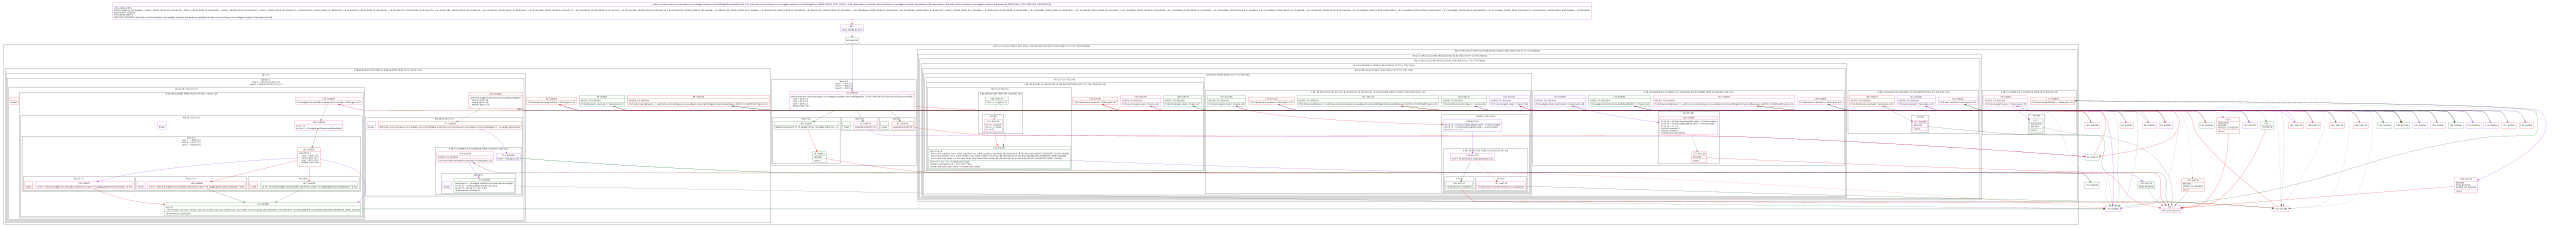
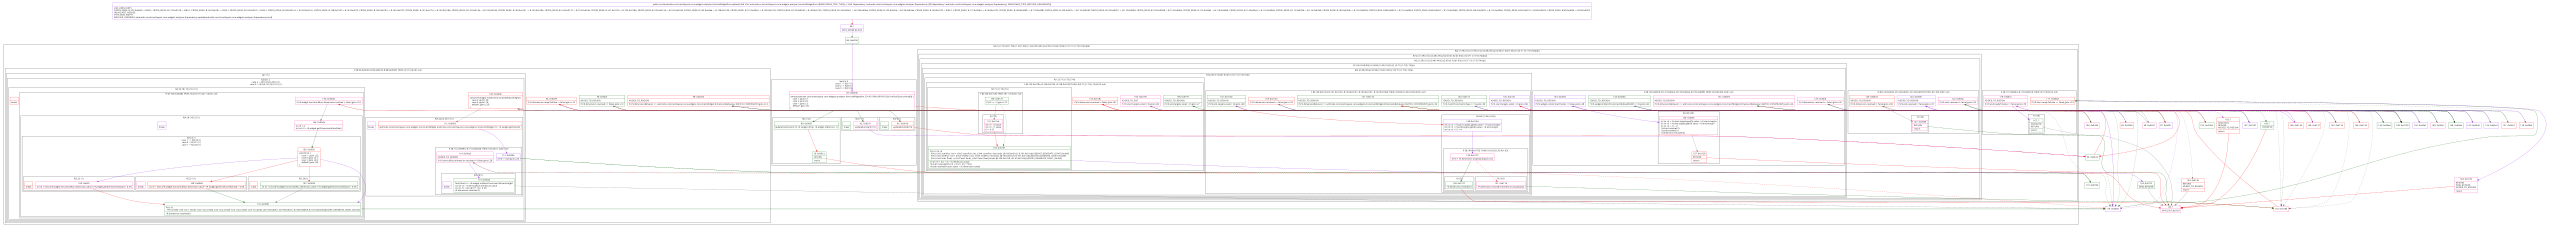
node "156: 0x0195": text "ADDED_TO_REGION" -> "ADDED_TO_EXIT"
